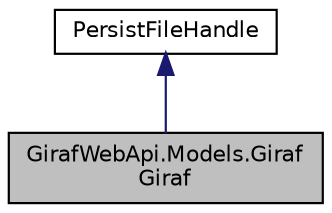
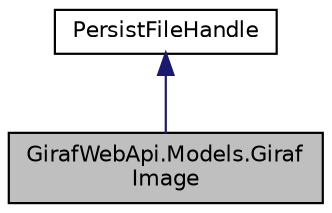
node "GirafWebApi.Models.Giraf Giraf": label "GirafWebApi.Models.Giraf Giraf" -> "GirafWebApi.Models.Giraf Image"
